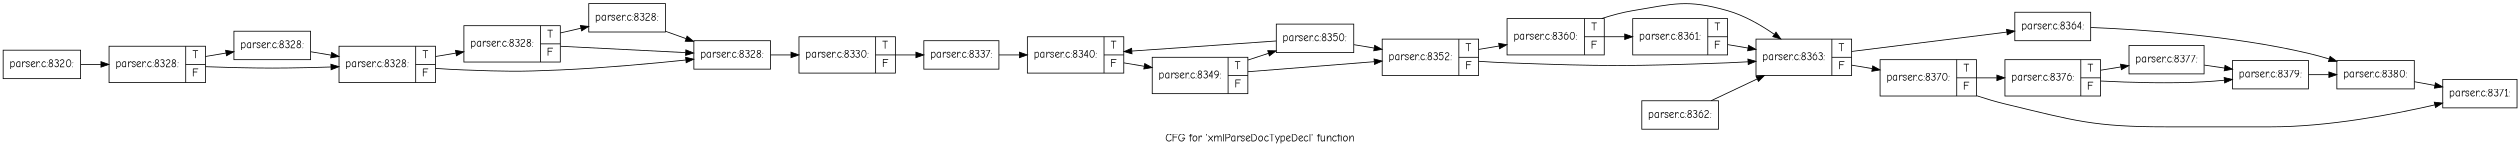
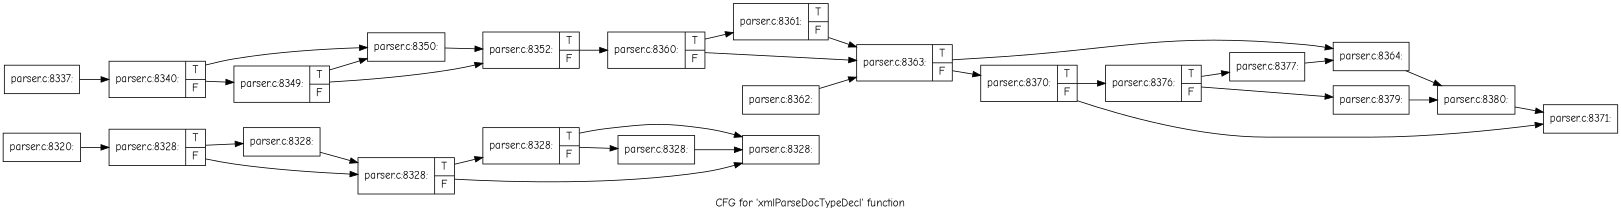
edge "parser.c:8350:" -> "parser.c:8340:": reversed
node "parser.c:8330:": removed
edge "parser.c:8352:" -> "parser.c:8363:": removed
edge "parser.c:8377:" -> "parser.c:8379:": now "parser.c:8377:" -> "parser.c:8364:"
